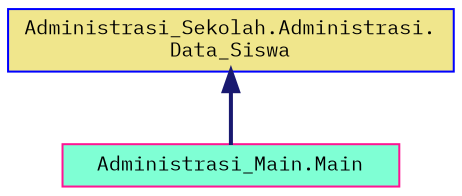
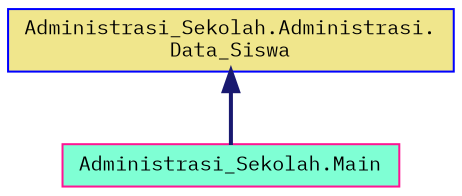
node "Administrasi_Main.Main": label "Administrasi_Main.Main" -> "Administrasi_Sekolah.Main"
